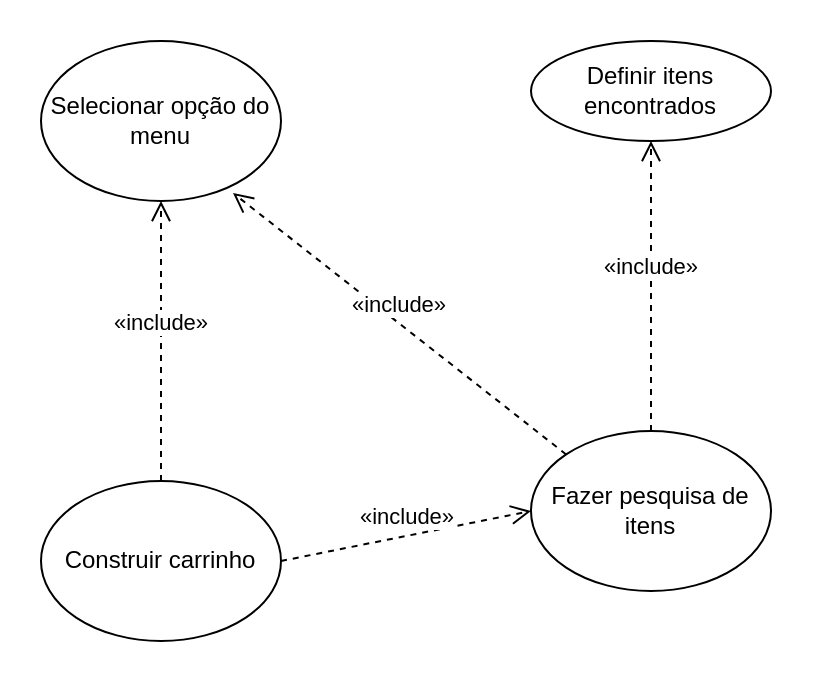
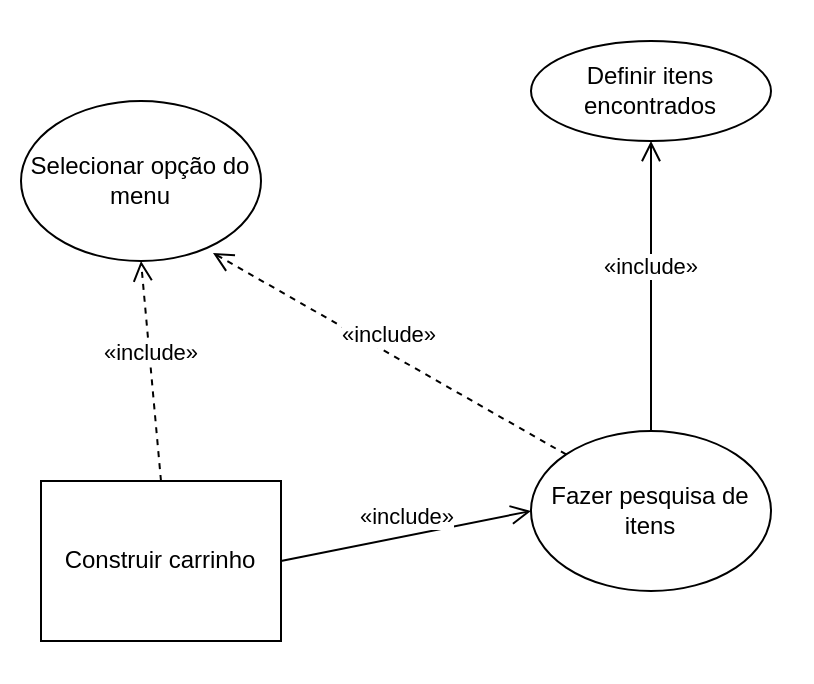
node "Selecionar opção do menu": moved (161, 121) -> (141, 181)
edge "Fazer pesquisa de itens" -> "Definir itens encontrados": style dashed -> solid
edge "Construir carrinho" -> "Fazer pesquisa de itens": style dashed -> solid
node "Construir carrinho": shape ellipse -> rectangle
